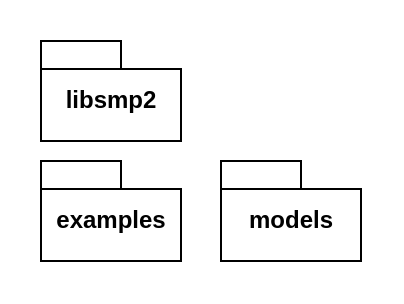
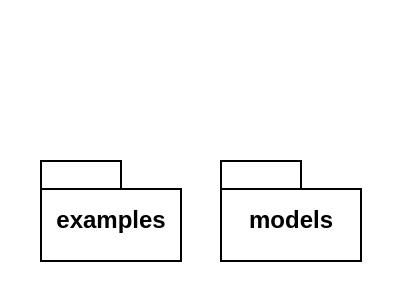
node "libsmp2": removed
